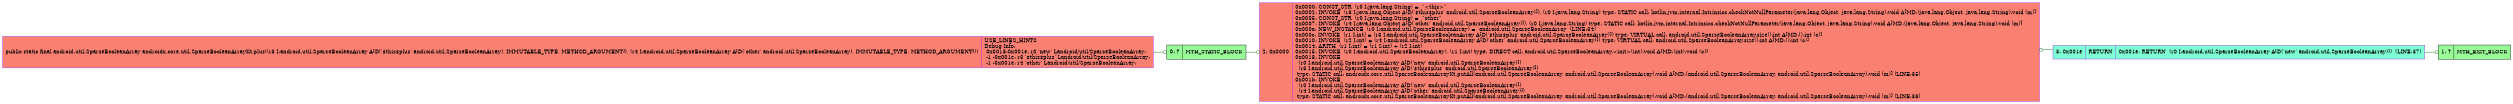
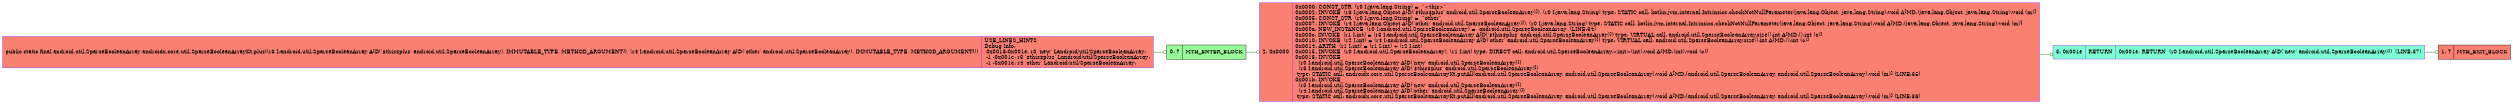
edge "3: 0x001e" -> "2: 0x0000": reversed
node "0: ?": text "MTH_STATIC_BLOCK" -> "MTH_ENTER_BLOCK"
node "1: ?": fillcolor palegreen -> salmon
